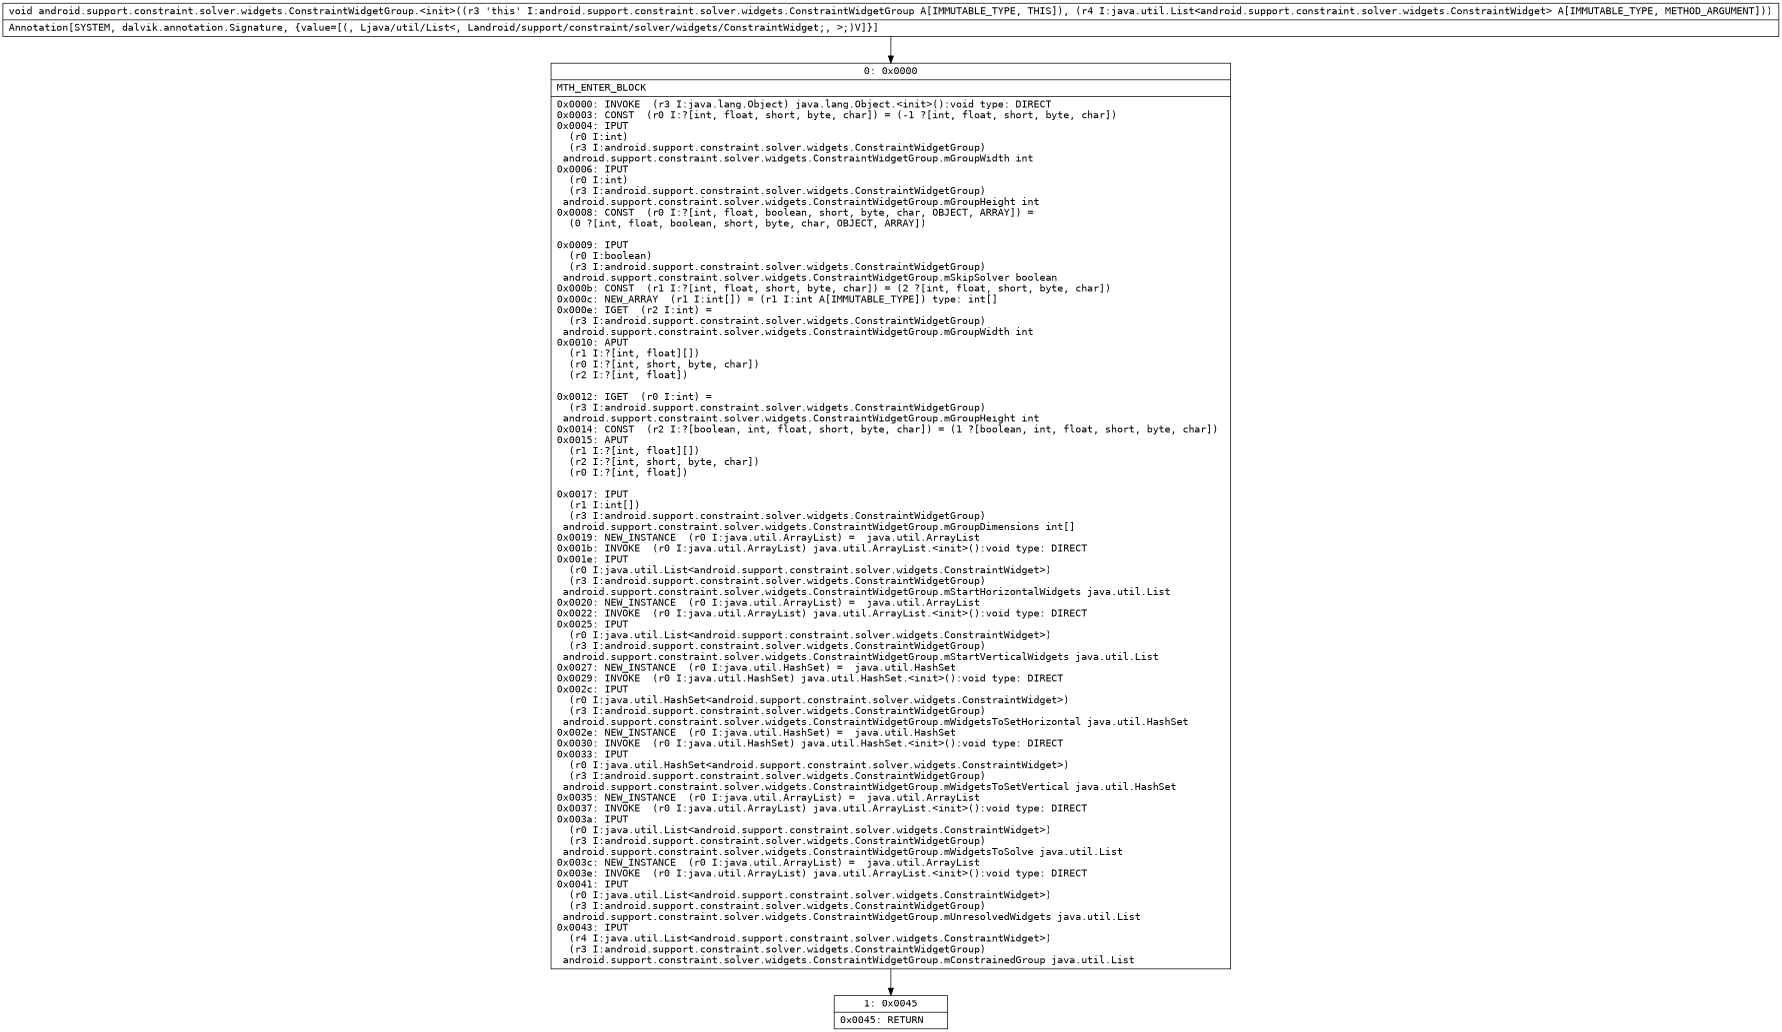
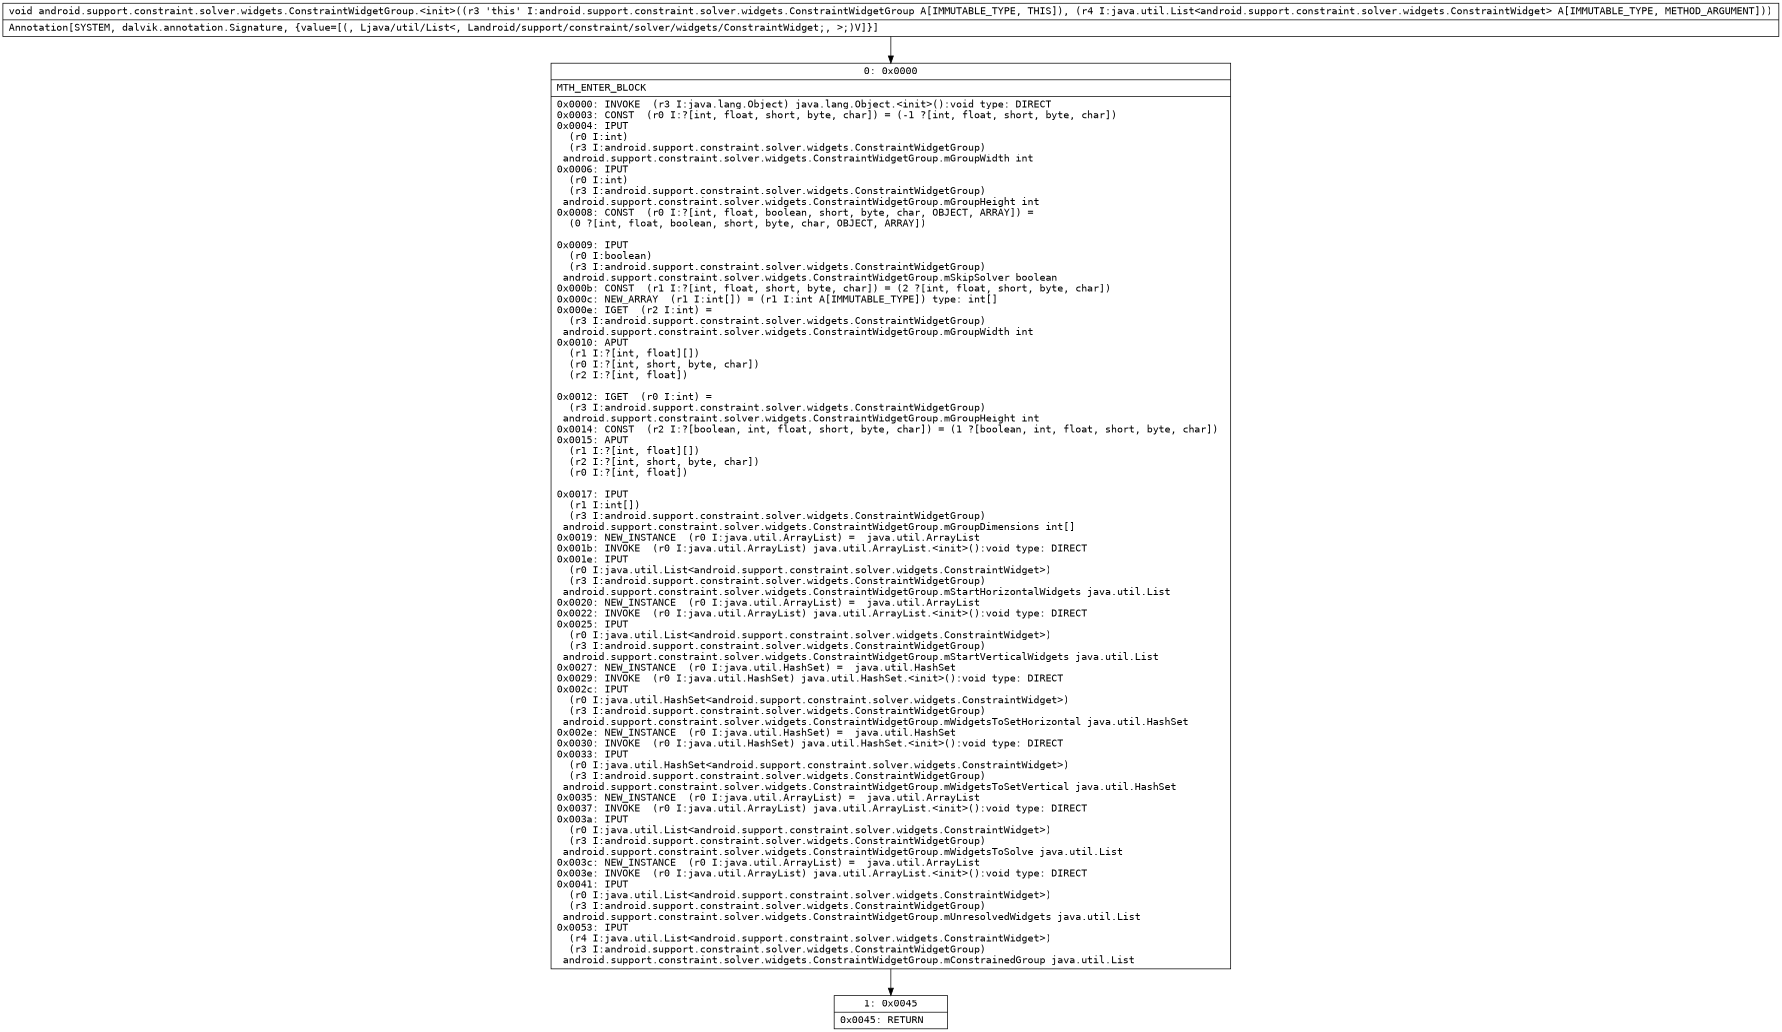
node "0: 0x0000": text "0x0043: IPUT" -> "0x0053: IPUT"
